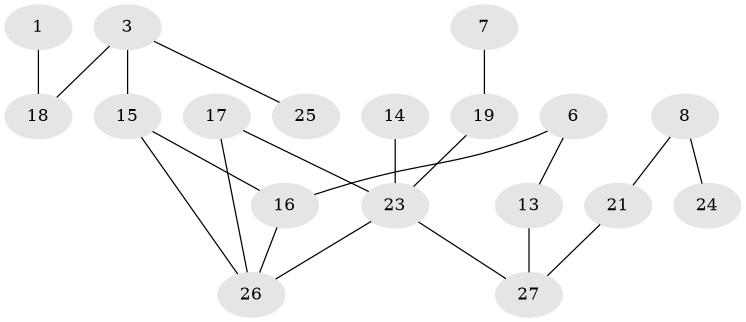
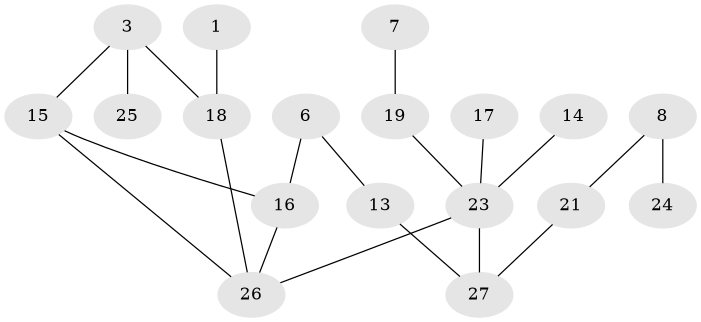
edge "17" -- "26": now "18" -- "26"
